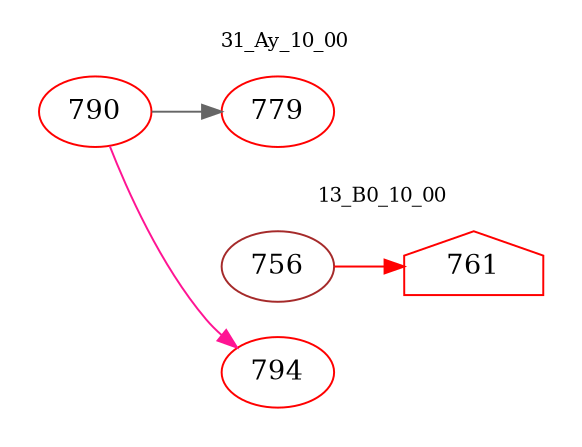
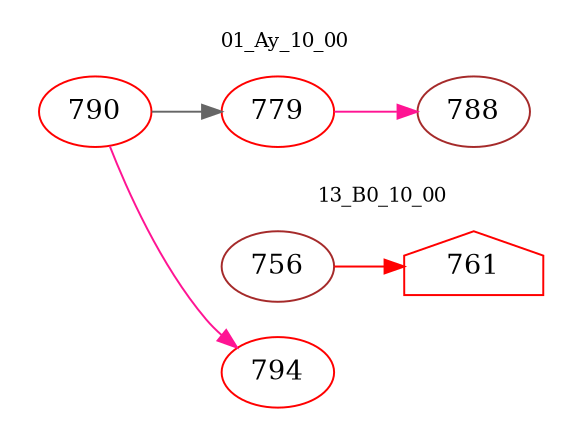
cluster "31_Ay_10_00": label "31_Ay_10_00" -> "01_Ay_10_00"
node "788": added
